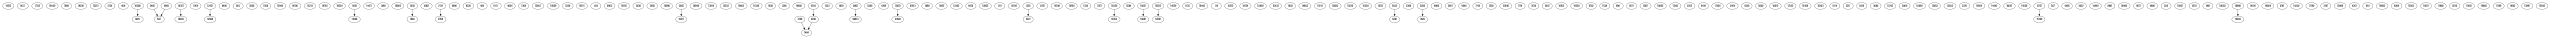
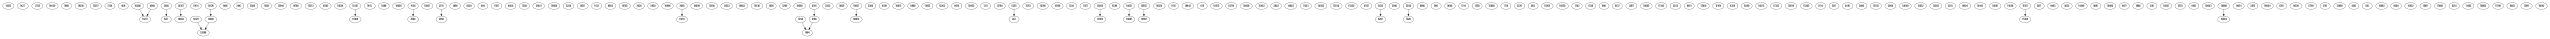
node "3915": added
edge "4969" -> "5077": now "4969" -> "16211"
edge "12682" -> "12688": added
